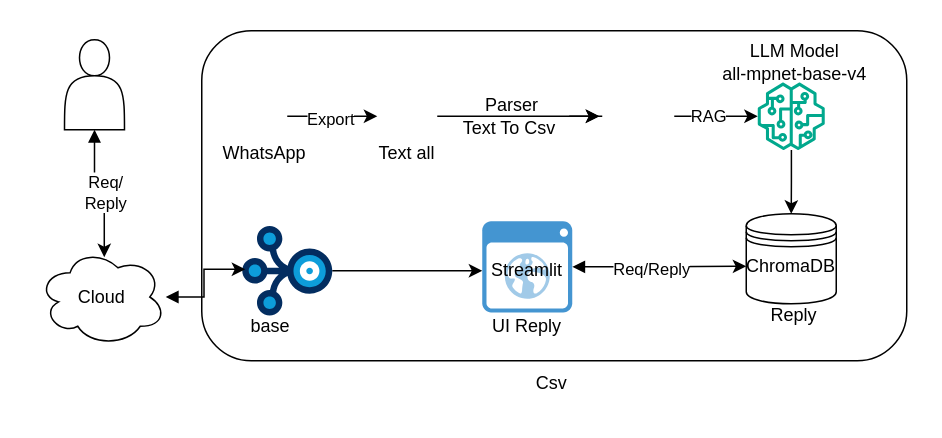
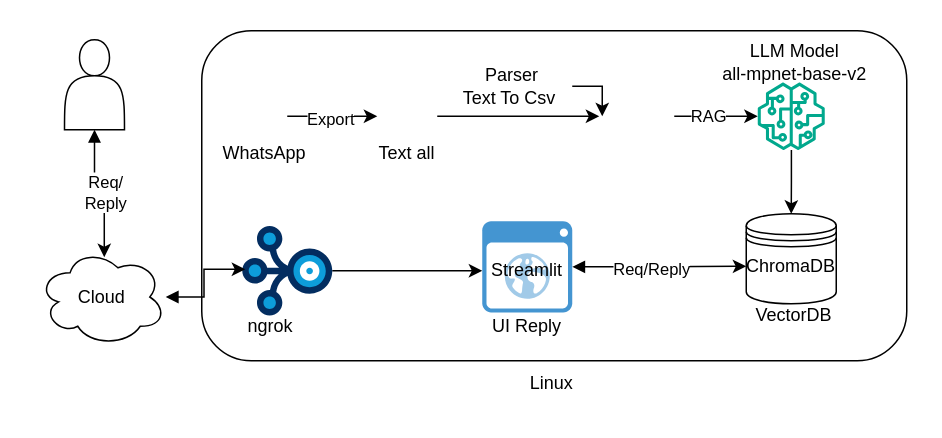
node "LLM Model all-mpnet-base-v4": label "LLM Model all-mpnet-base-v4" -> "LLM Model all-mpnet-base-v2"
node "Parser Text To Csv": moved (512, 116) -> (512, 86)
node "Reply": label "Reply" -> "VectorDB"
node "base": label "base" -> "ngrok"
node "Csv": label "Csv" -> "Linux"
